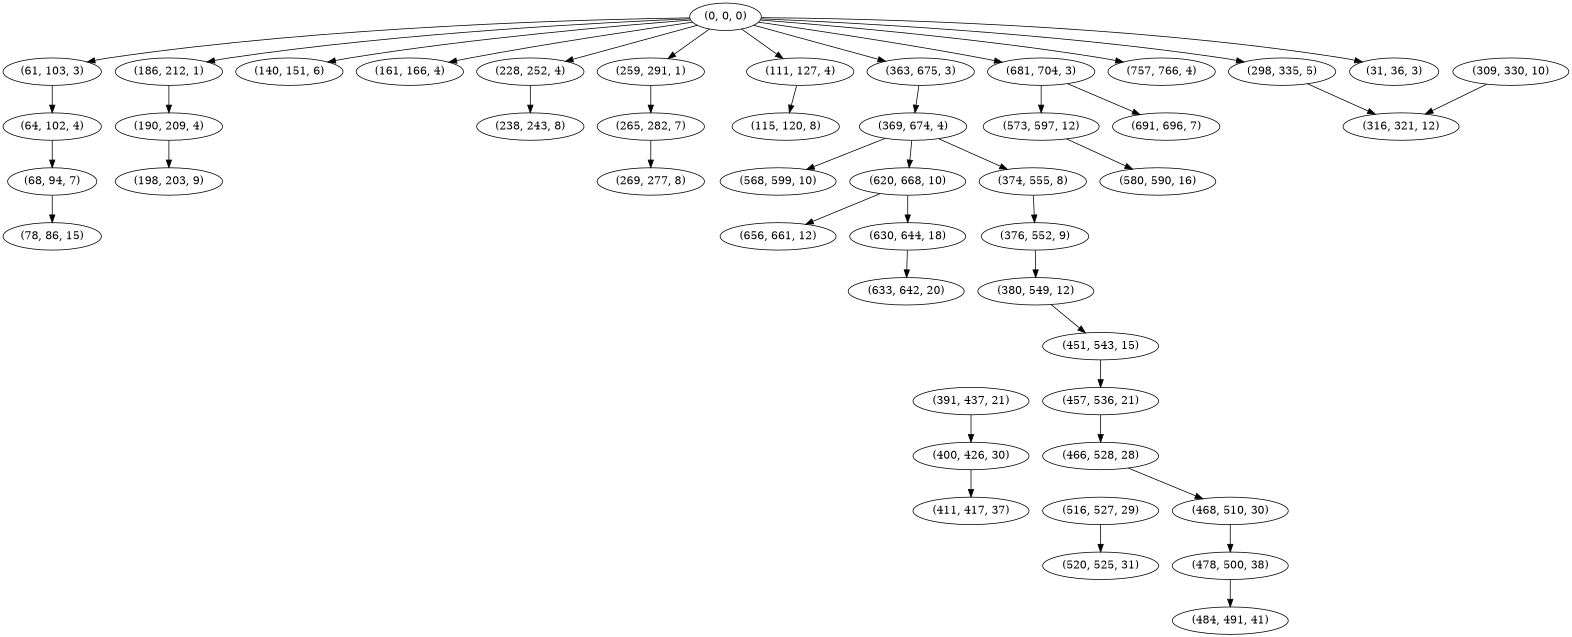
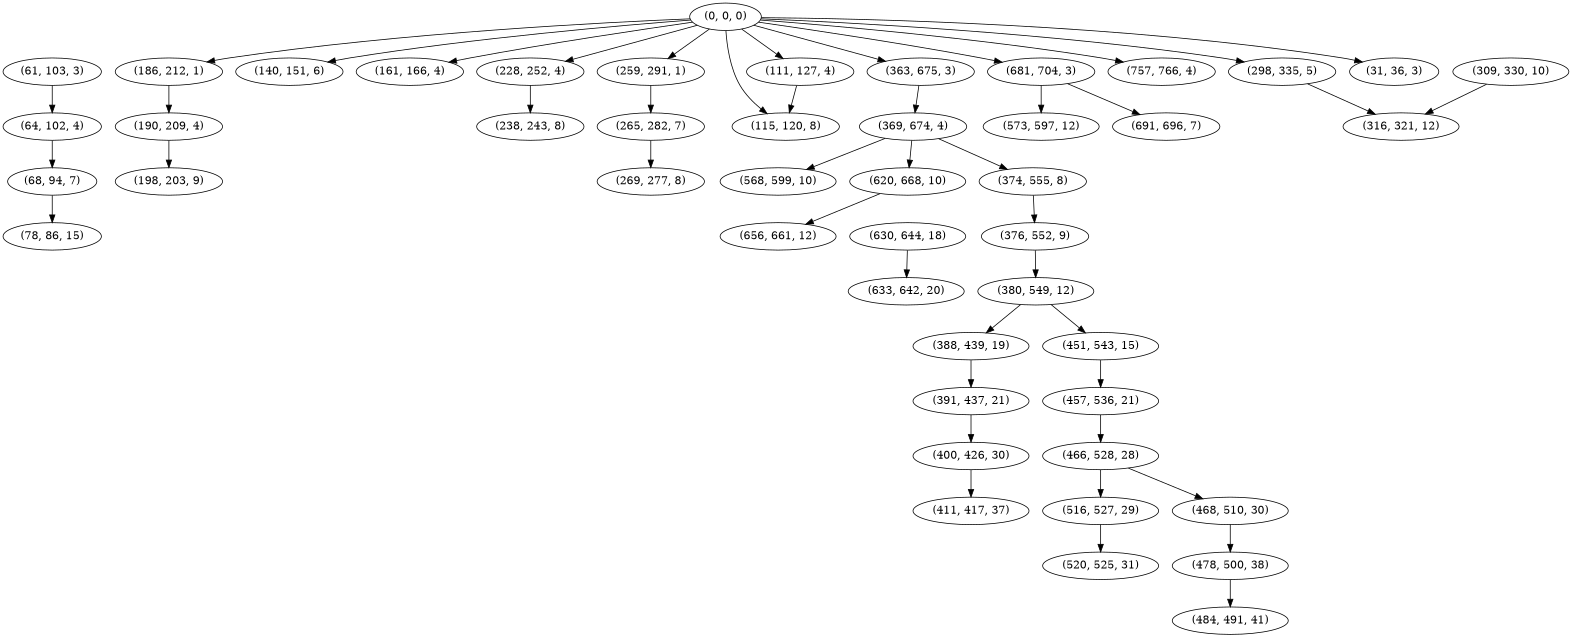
edge "(0, 0, 0)" -> "(61, 103, 3)": now "(0, 0, 0)" -> "(115, 120, 8)"
node "(580, 590, 16)": removed
edge "(620, 668, 10)" -> "(630, 644, 18)": removed
node "(388, 439, 19)": added
edge "(466, 528, 28)" -> "(516, 527, 29)": added
